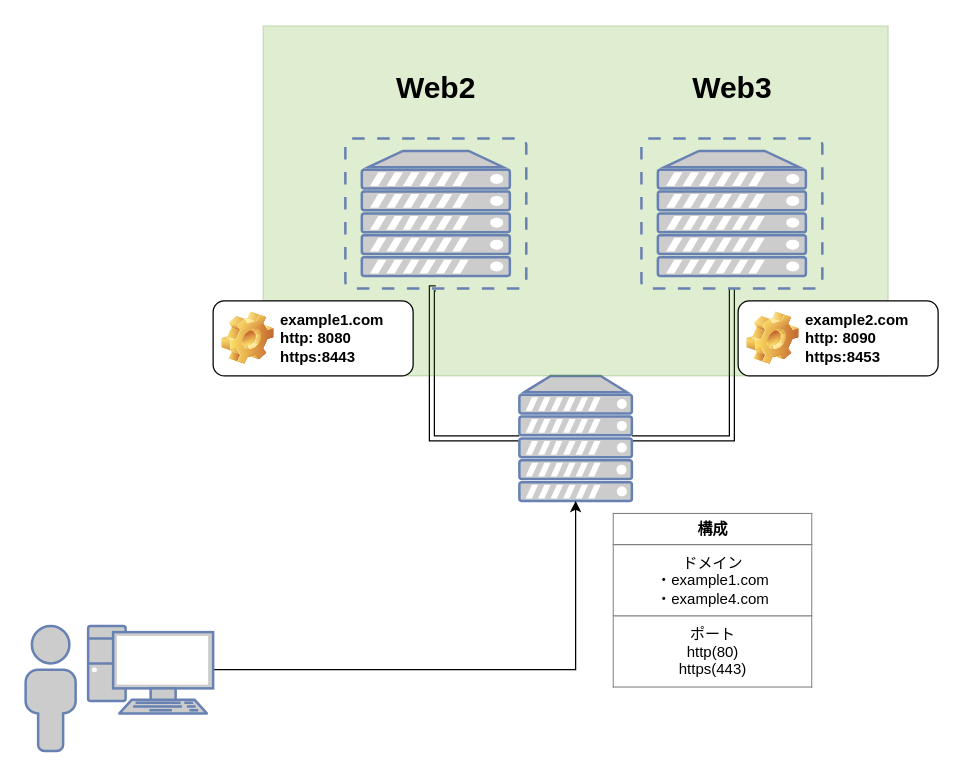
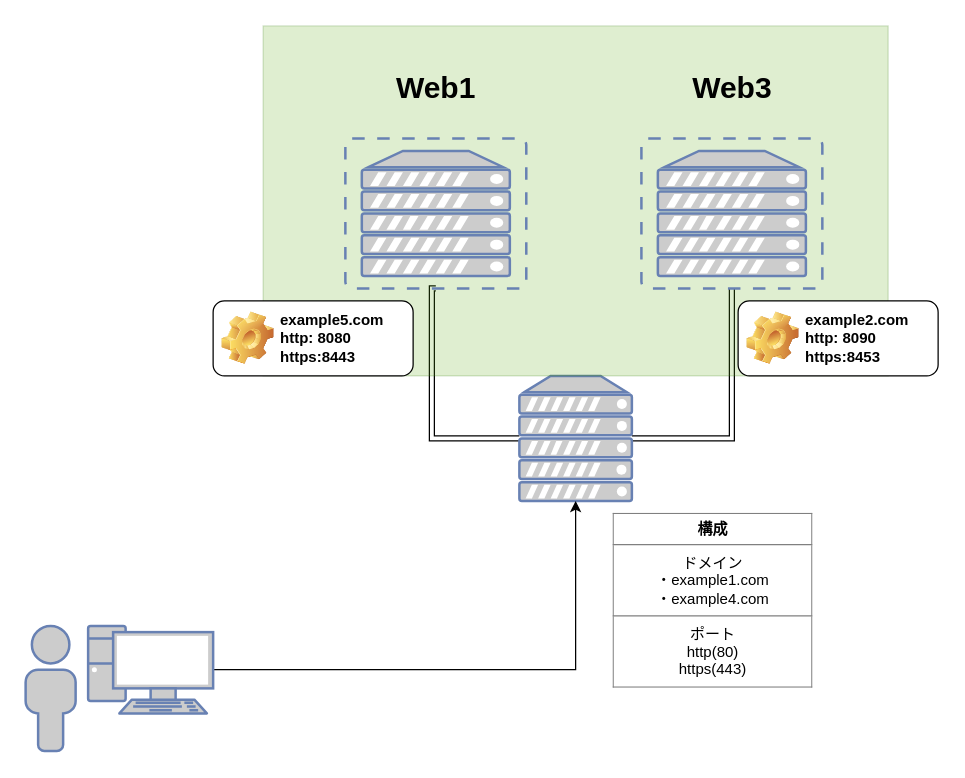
node "Web2": label "Web2" -> "Web1"
node "example1.com http: 8080 https:8443": label "example1.com http: 8080 https:8443" -> "example5.com http: 8080 https:8443"
